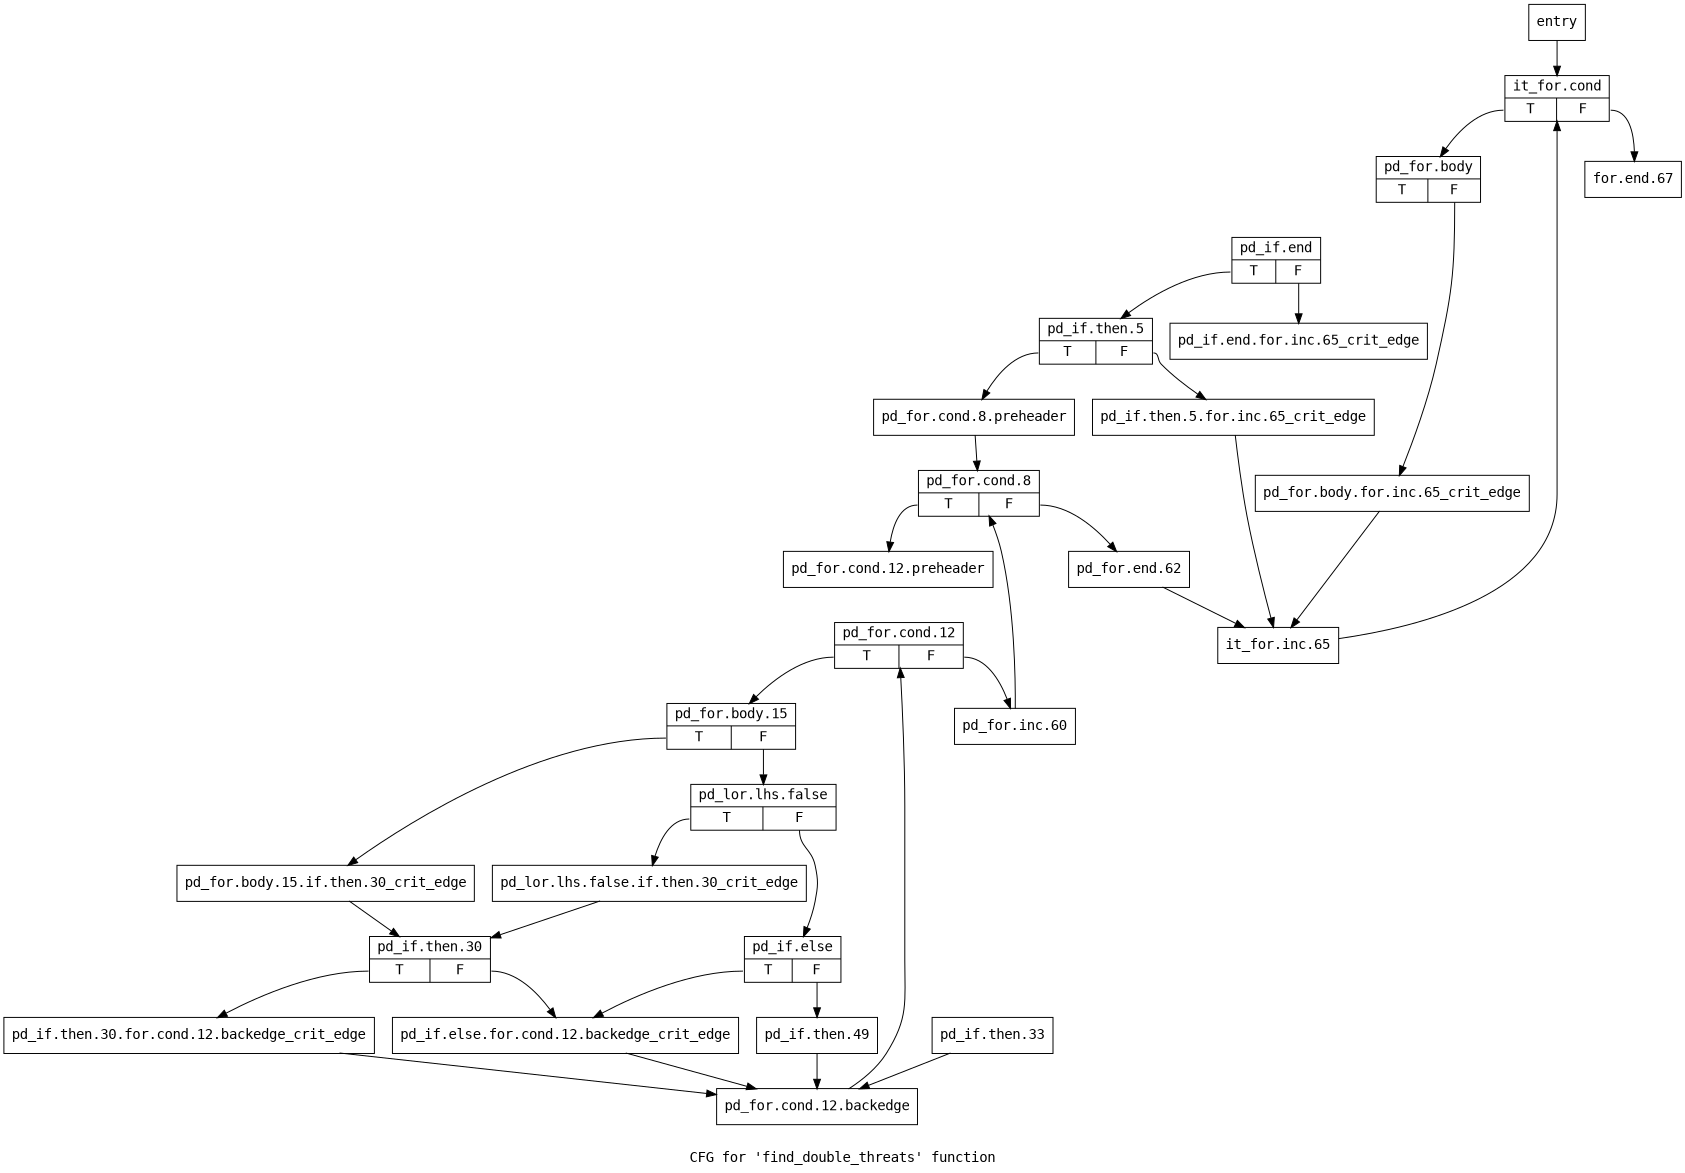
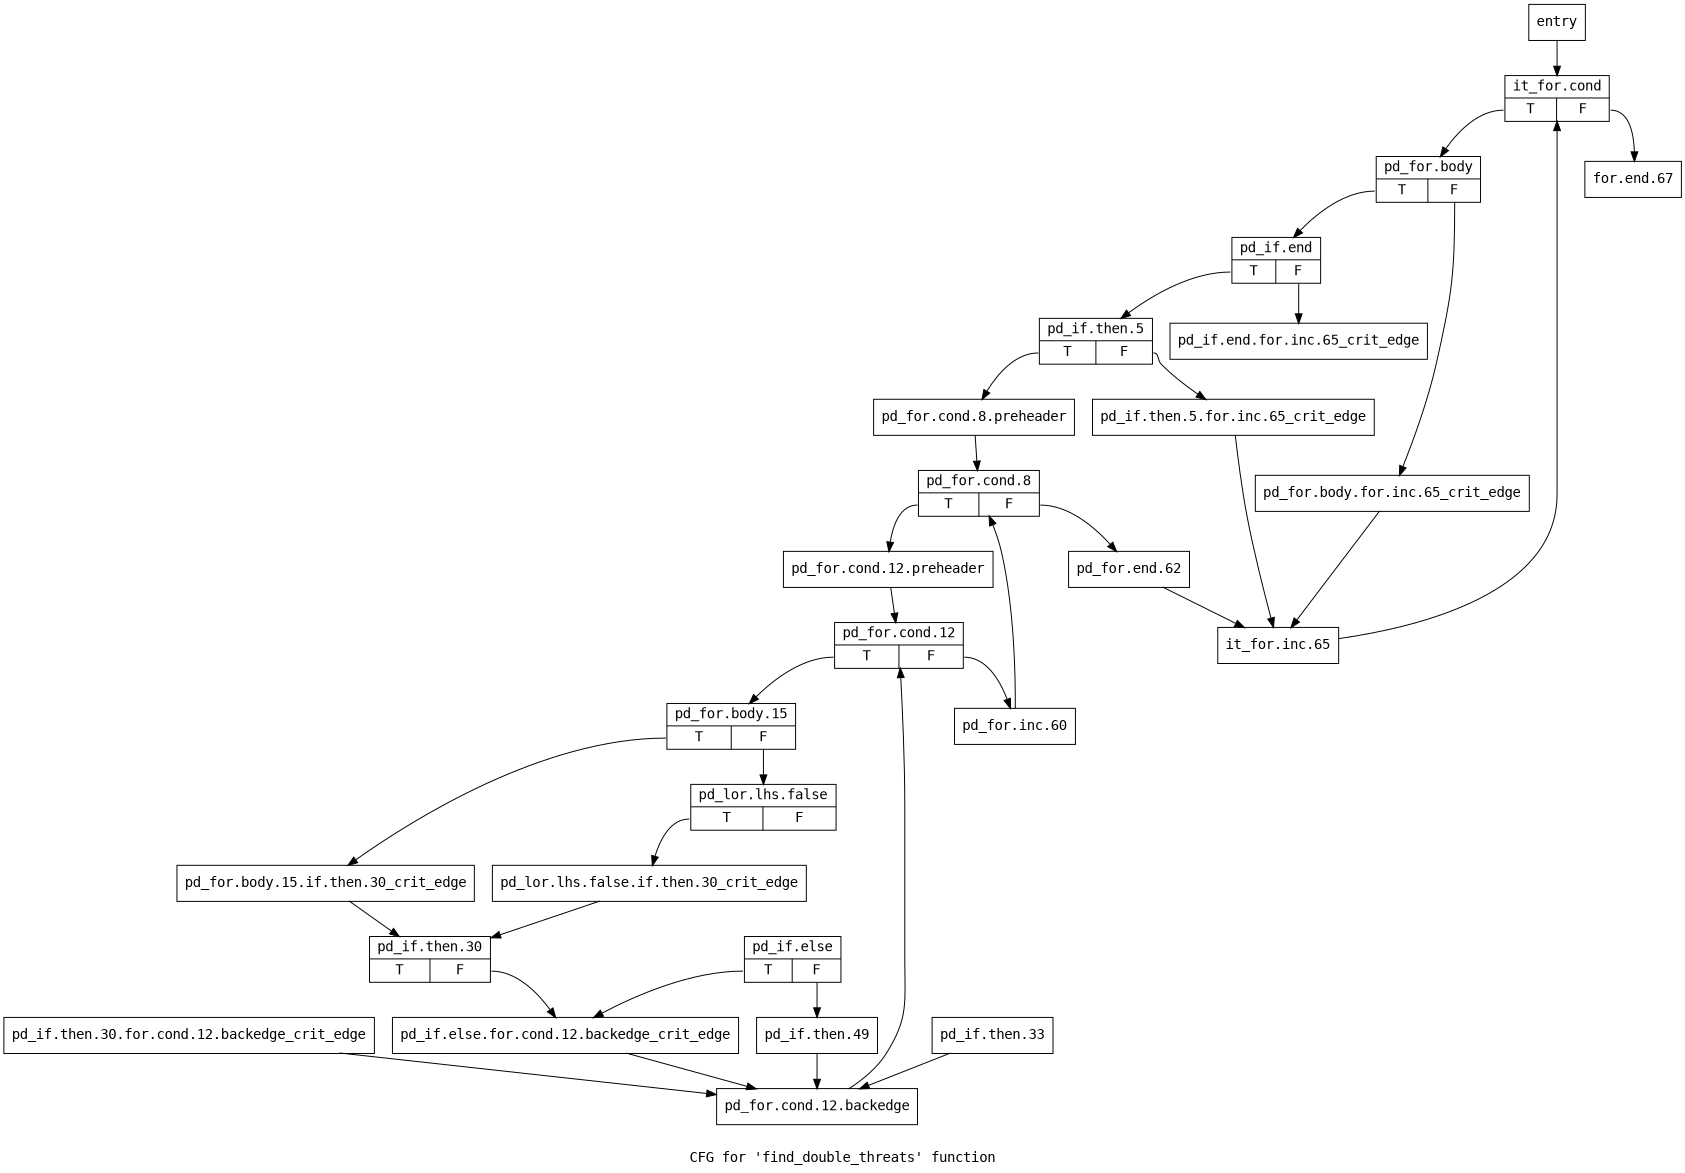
edge "pd_for.body" -> "pd_if.end": added
edge "pd_for.cond.12.preheader" -> "pd_for.cond.12": added
edge "pd_lor.lhs.false" -> "pd_if.else": removed
edge "pd_if.then.30" -> "pd_if.then.30.for.cond.12.backedge_crit_edge": removed
